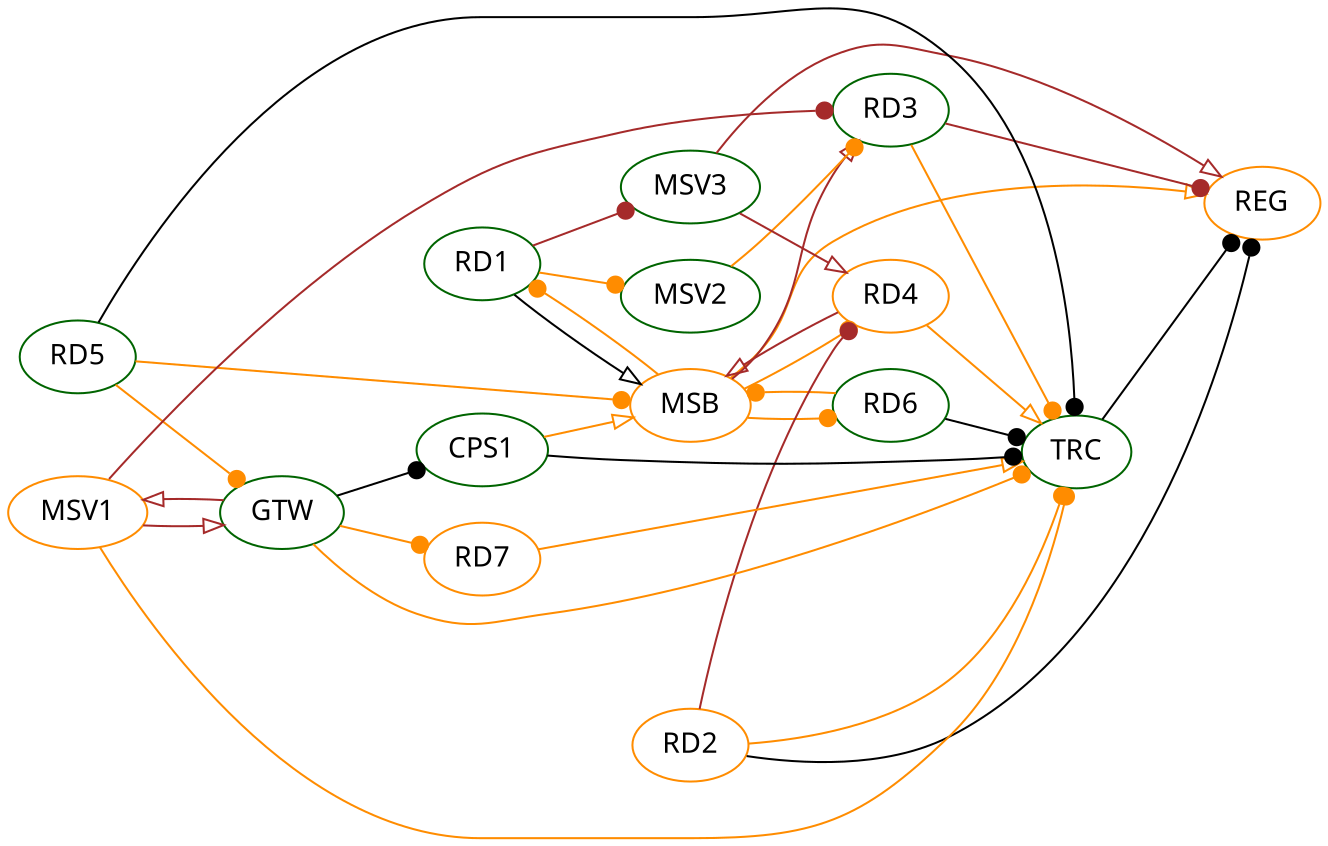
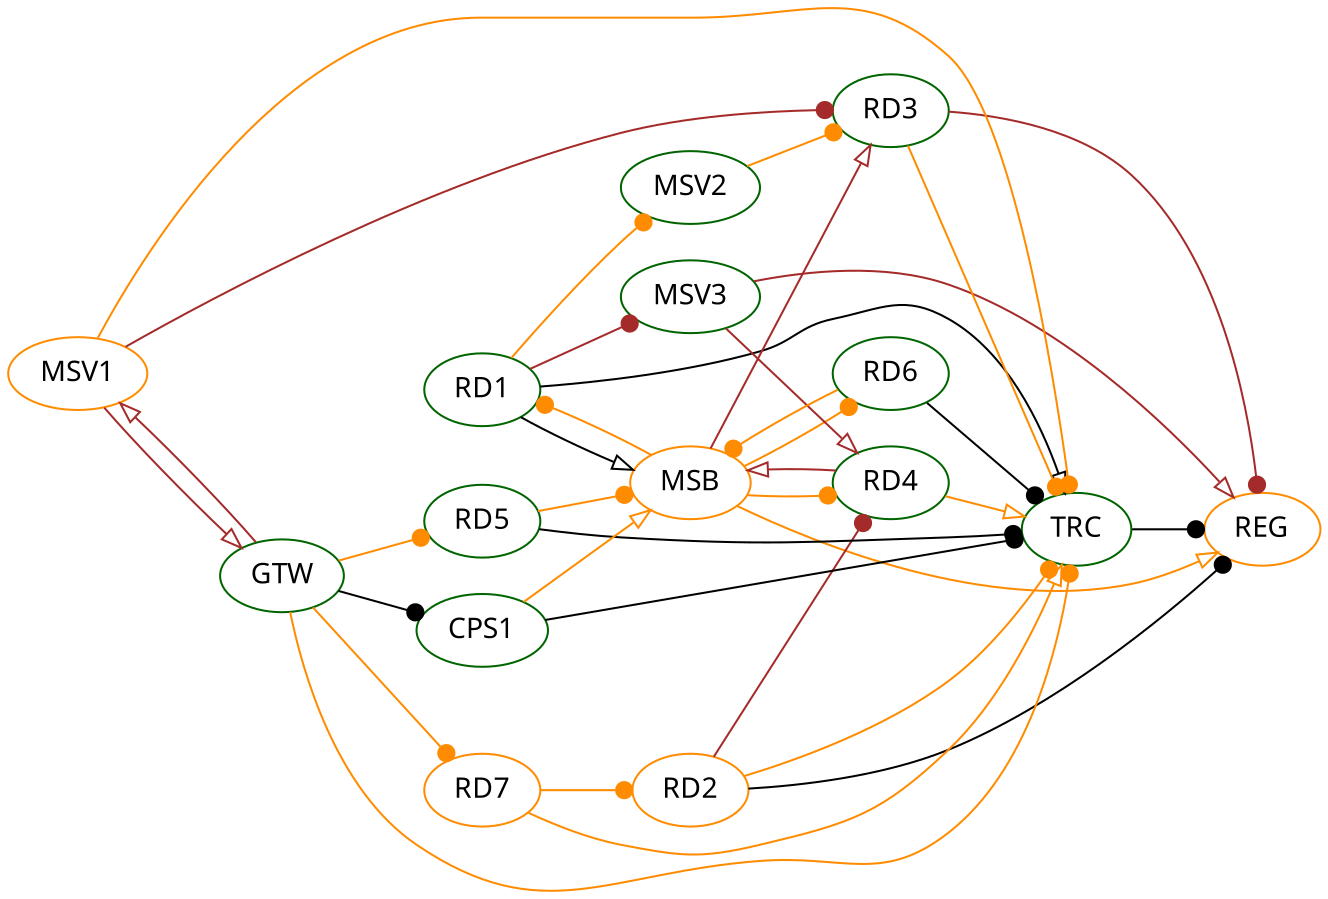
node "RD4": color darkorange -> darkgreen
edge "RD1" -> "TRC": added
edge "RD5" -> "GTW": reversed
edge "RD7" -> "RD2": added
